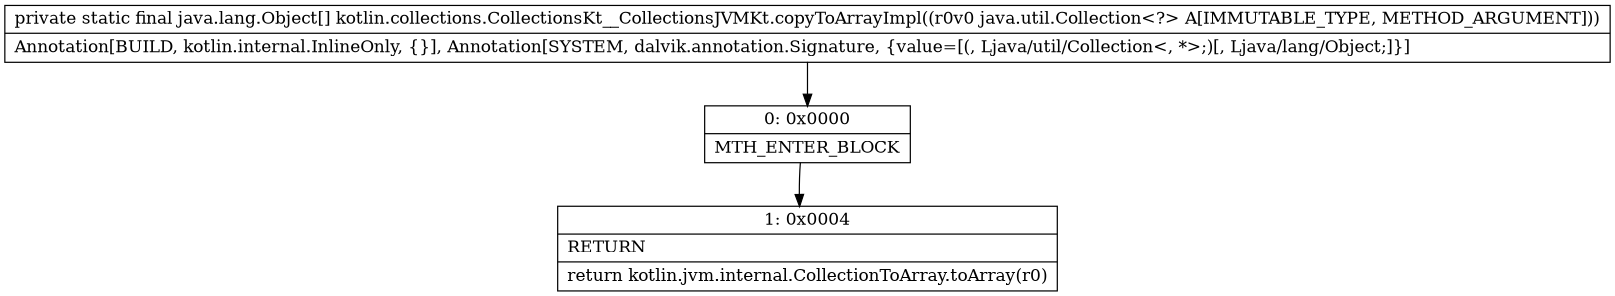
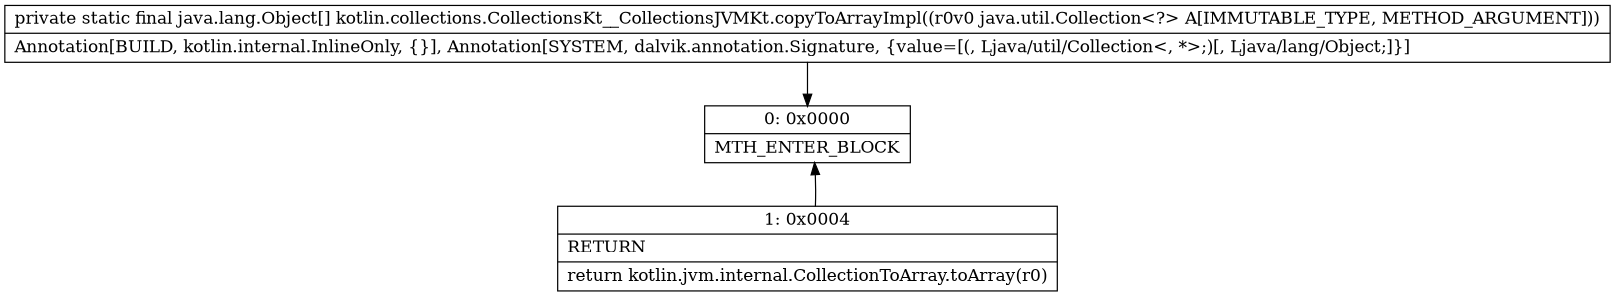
edge "0: 0x0000" -> "1: 0x0004": reversed
